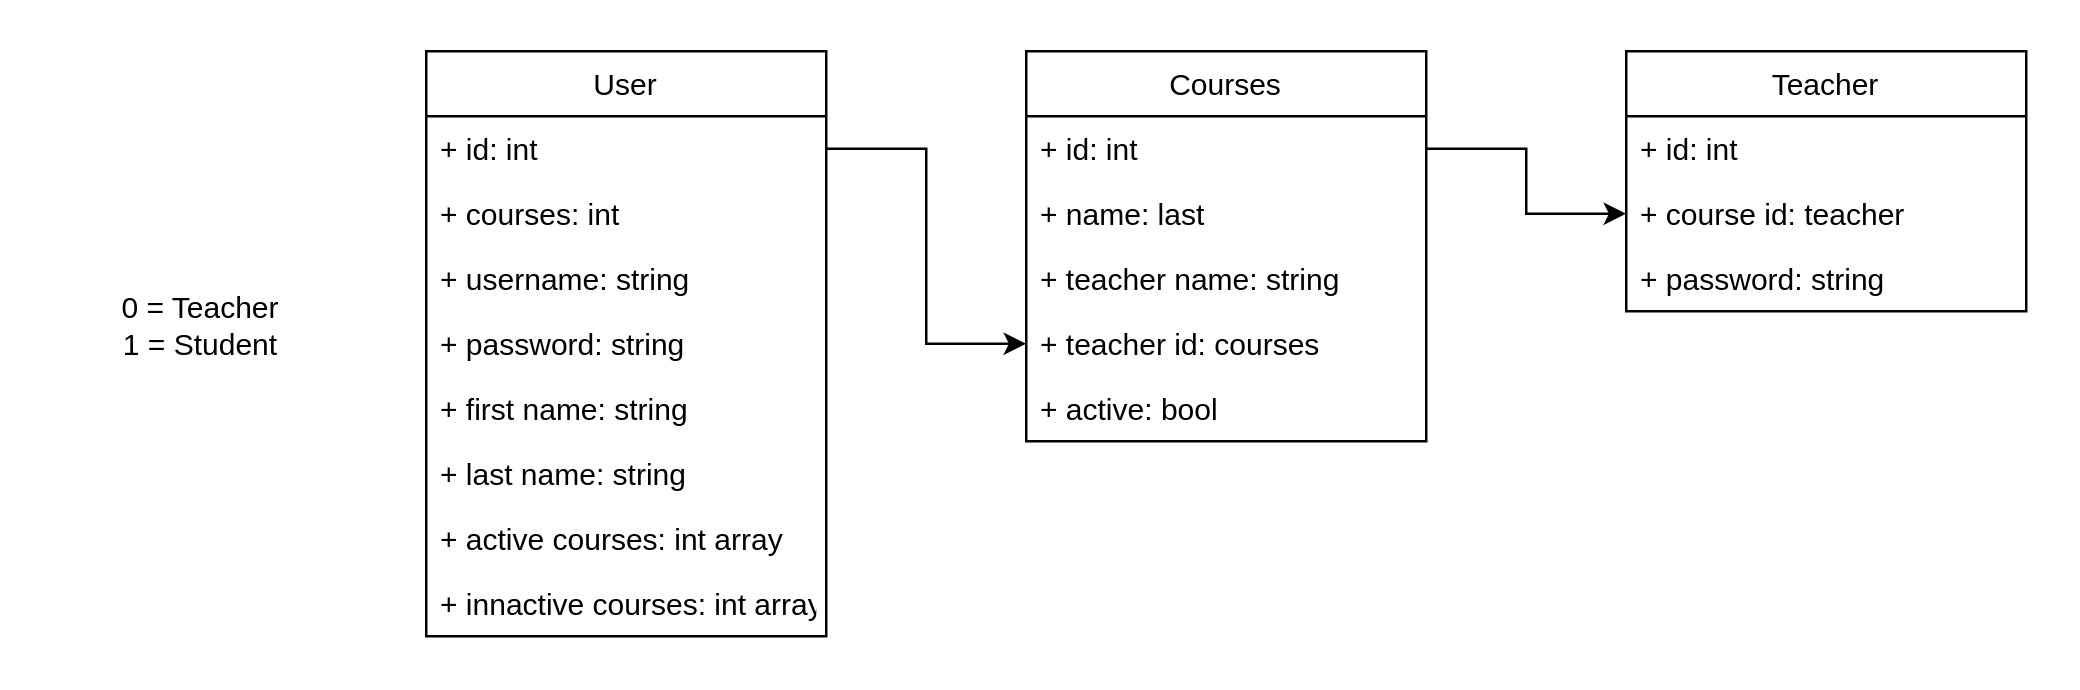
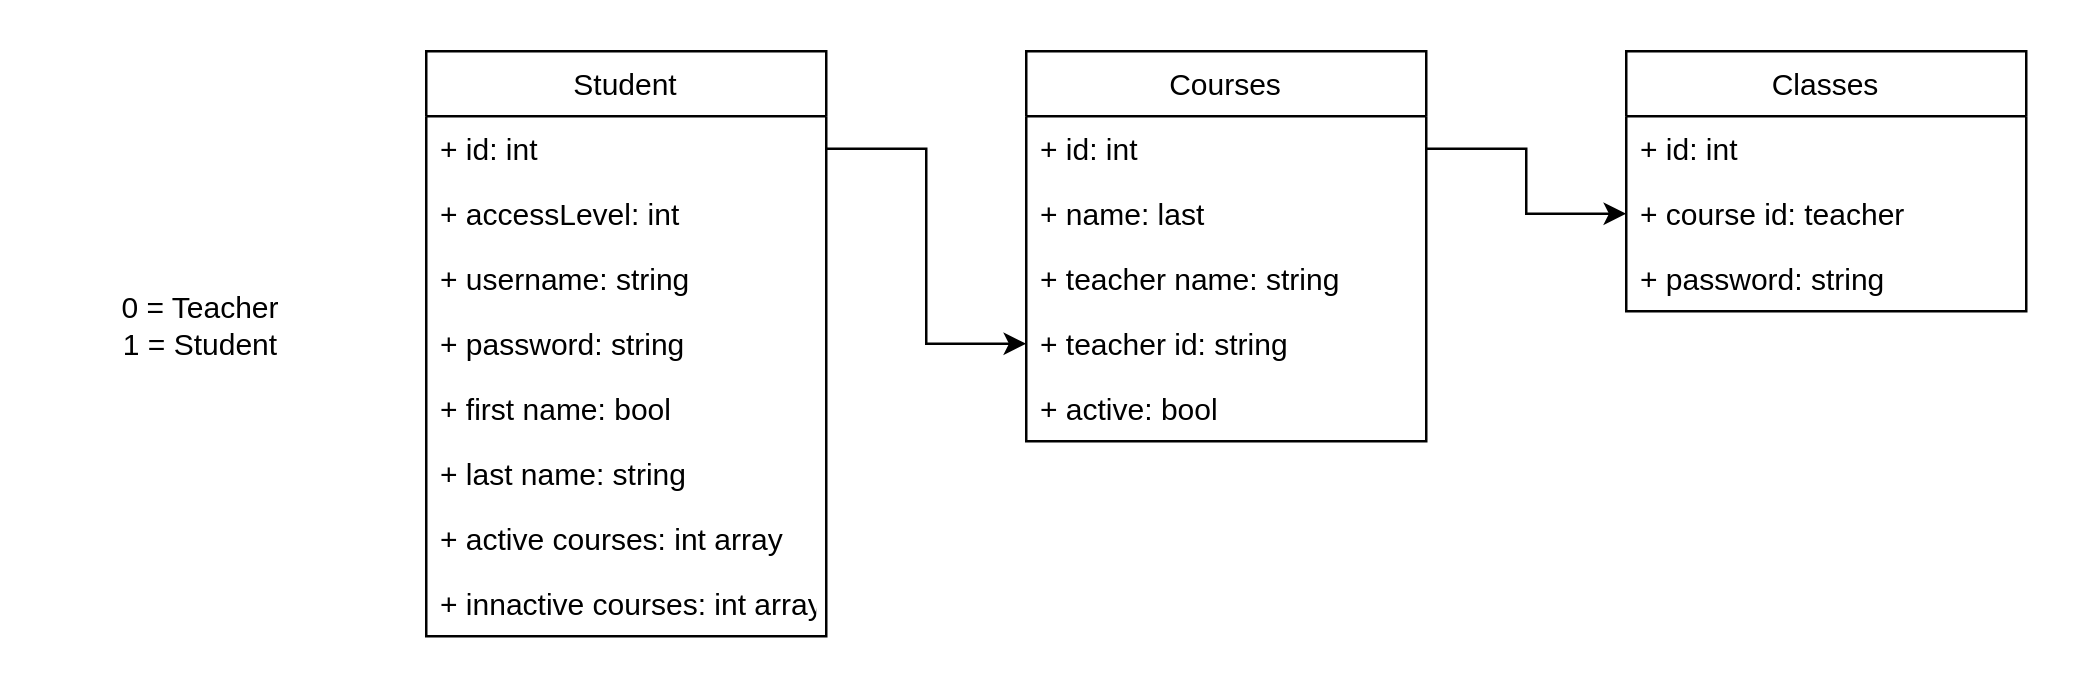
node "User": label "User" -> "Student"
node "Teacher": label "Teacher" -> "Classes"
node "+ courses: int": label "+ courses: int" -> "+ accessLevel: int"
node "+ teacher id: courses": label "+ teacher id: courses" -> "+ teacher id: string"
node "+ first name: string": label "+ first name: string" -> "+ first name: bool"
